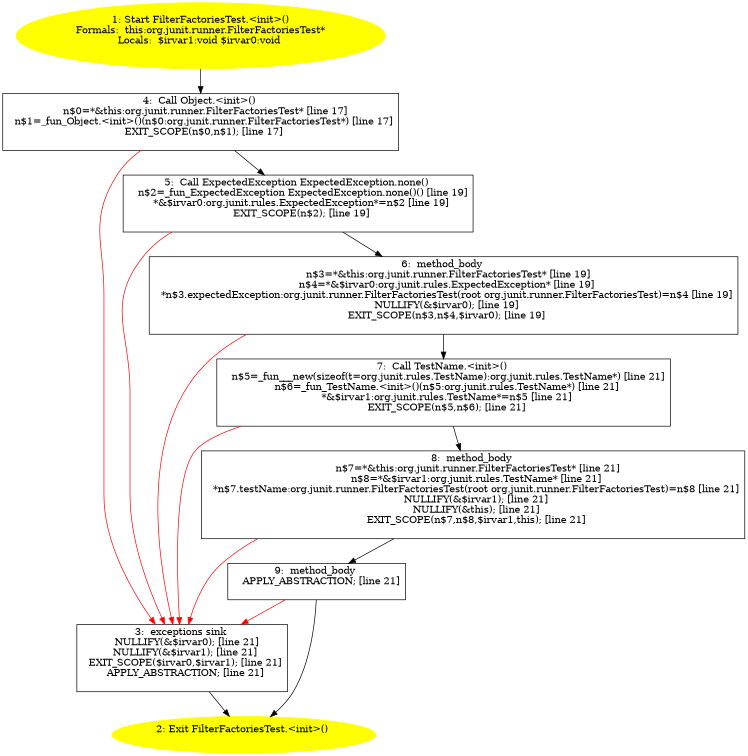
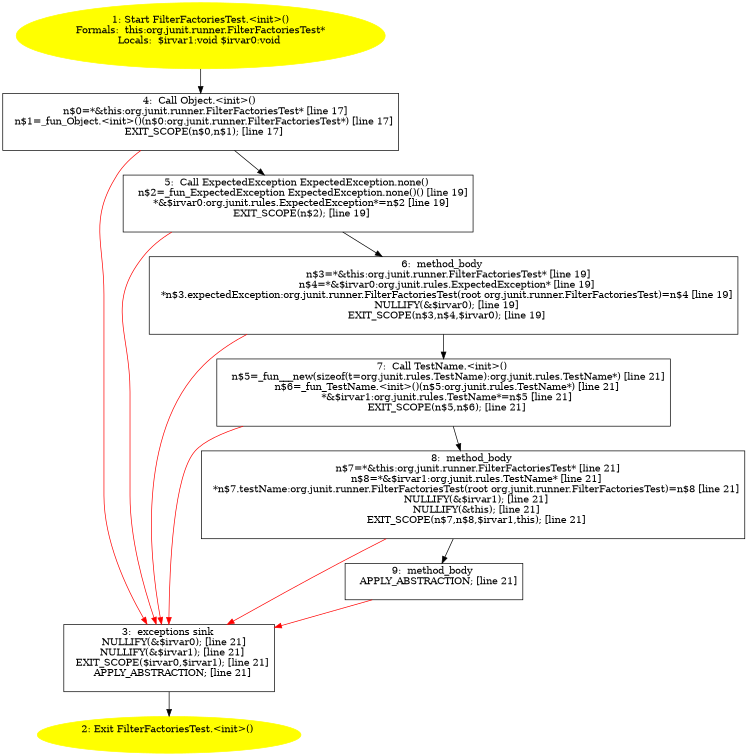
edge "9:  method_body APPLY_ABSTRACTION; [line 21]" -> "2: Exit FilterFactoriesTest.<init>()": removed
